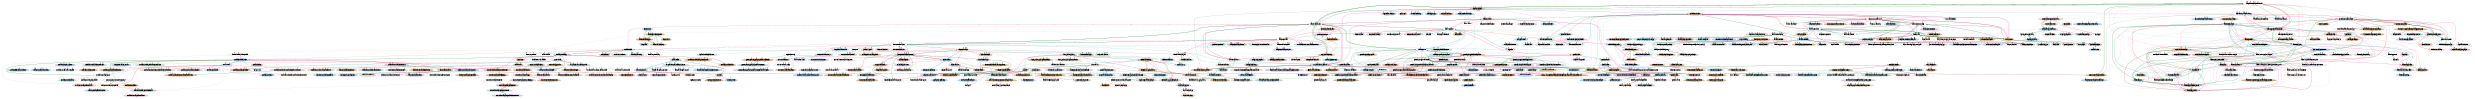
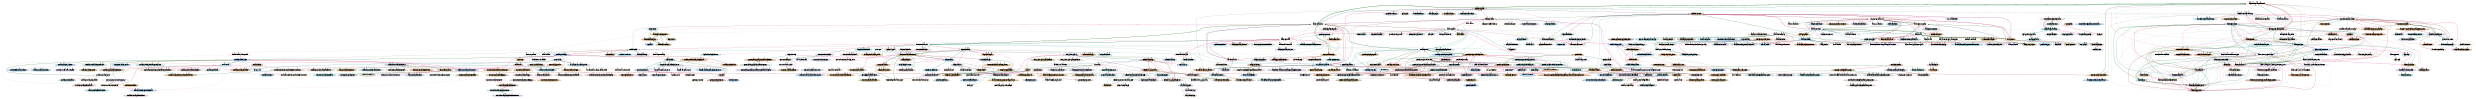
node "saas/uniqush-push": label "saas/uniqush-push" -> "uniqush/uniqush-push"
node "adlnet/SCORM-2004-4ed-Test-Suite": fillcolor white -> tan
